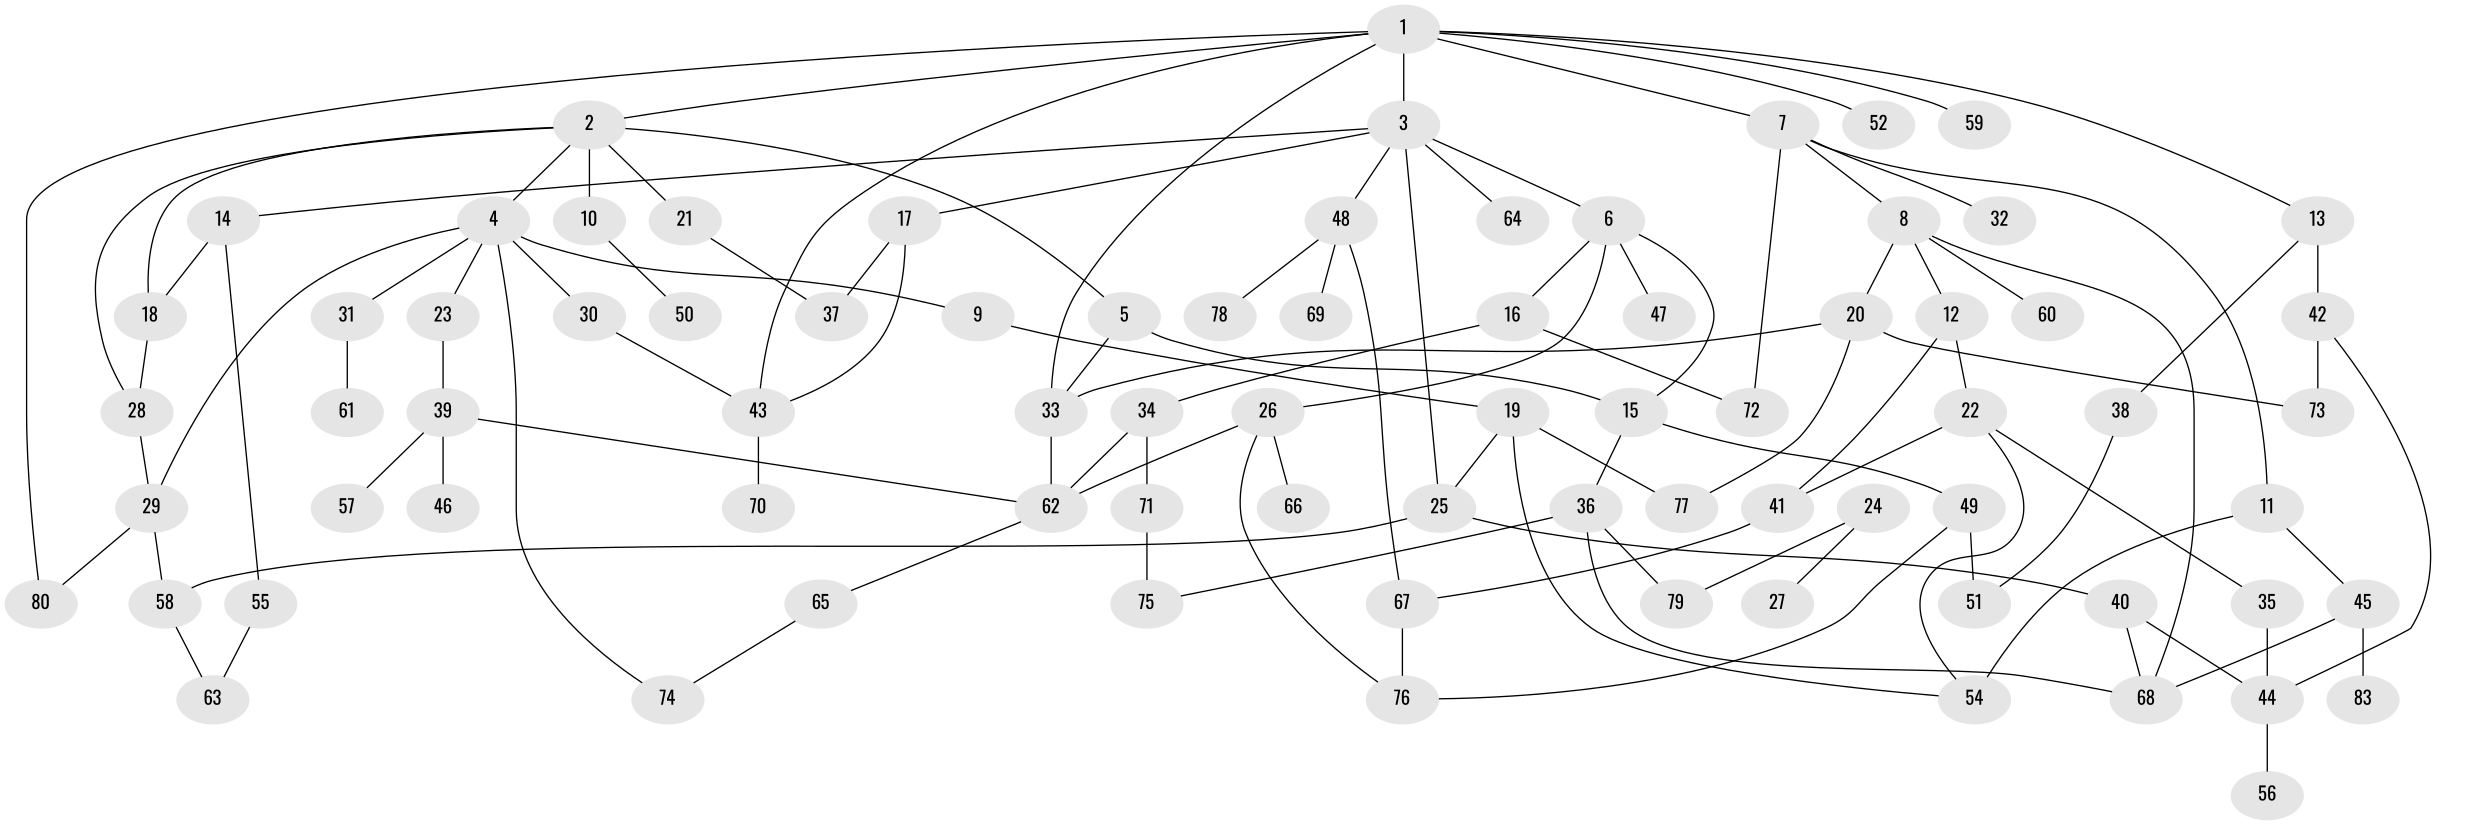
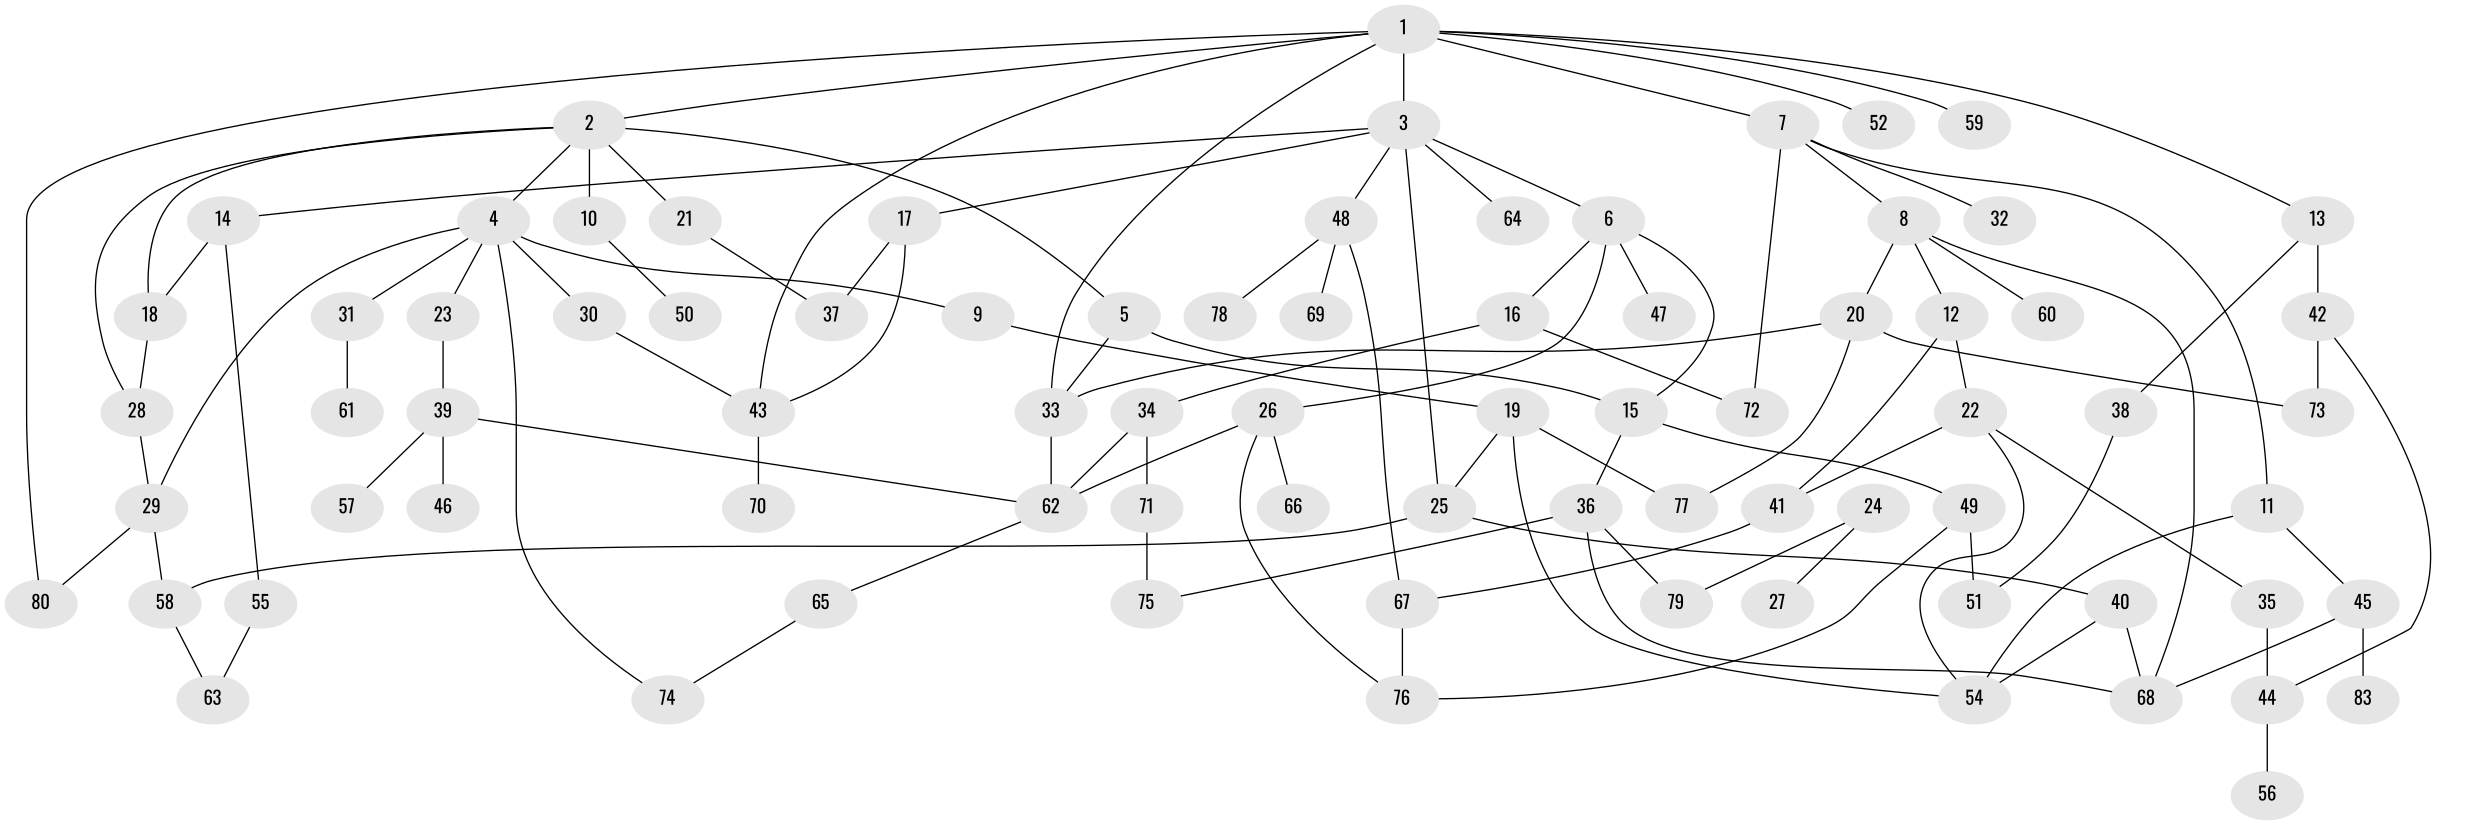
edge "40" -- "44": now "40" -- "54"
